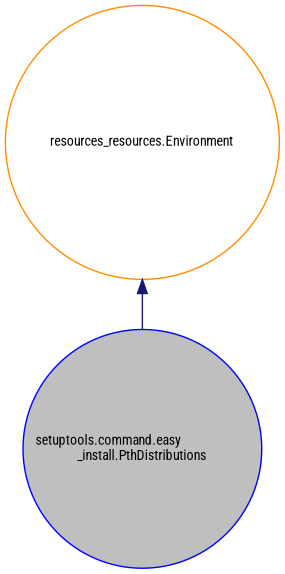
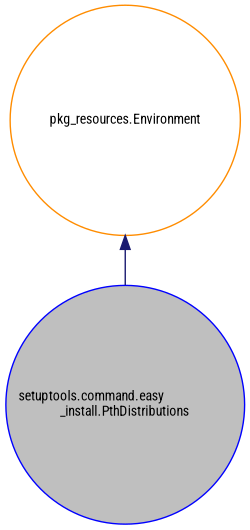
node "resources_resources.Environment": label "resources_resources.Environment" -> "pkg_resources.Environment"
